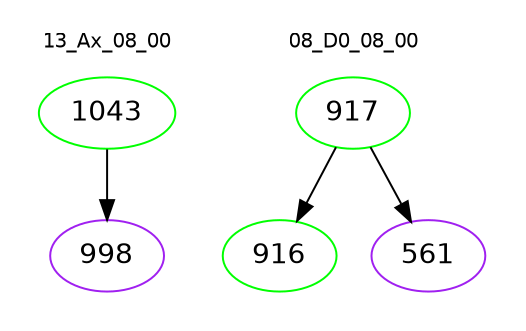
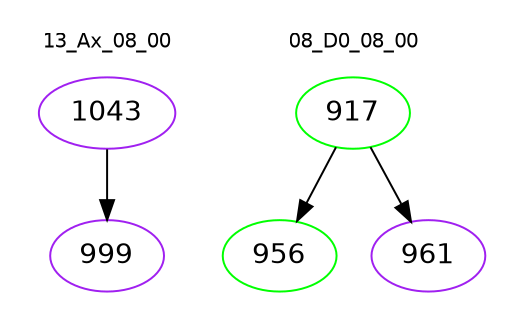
node "1043": color green -> purple
node "998": label "998" -> "999"
node "916": label "916" -> "956"
node "561": label "561" -> "961"
